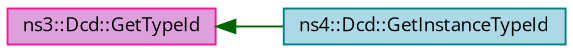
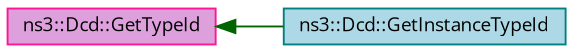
node "ns4::Dcd::GetInstanceTypeId": label "ns4::Dcd::GetInstanceTypeId" -> "ns3::Dcd::GetInstanceTypeId"
